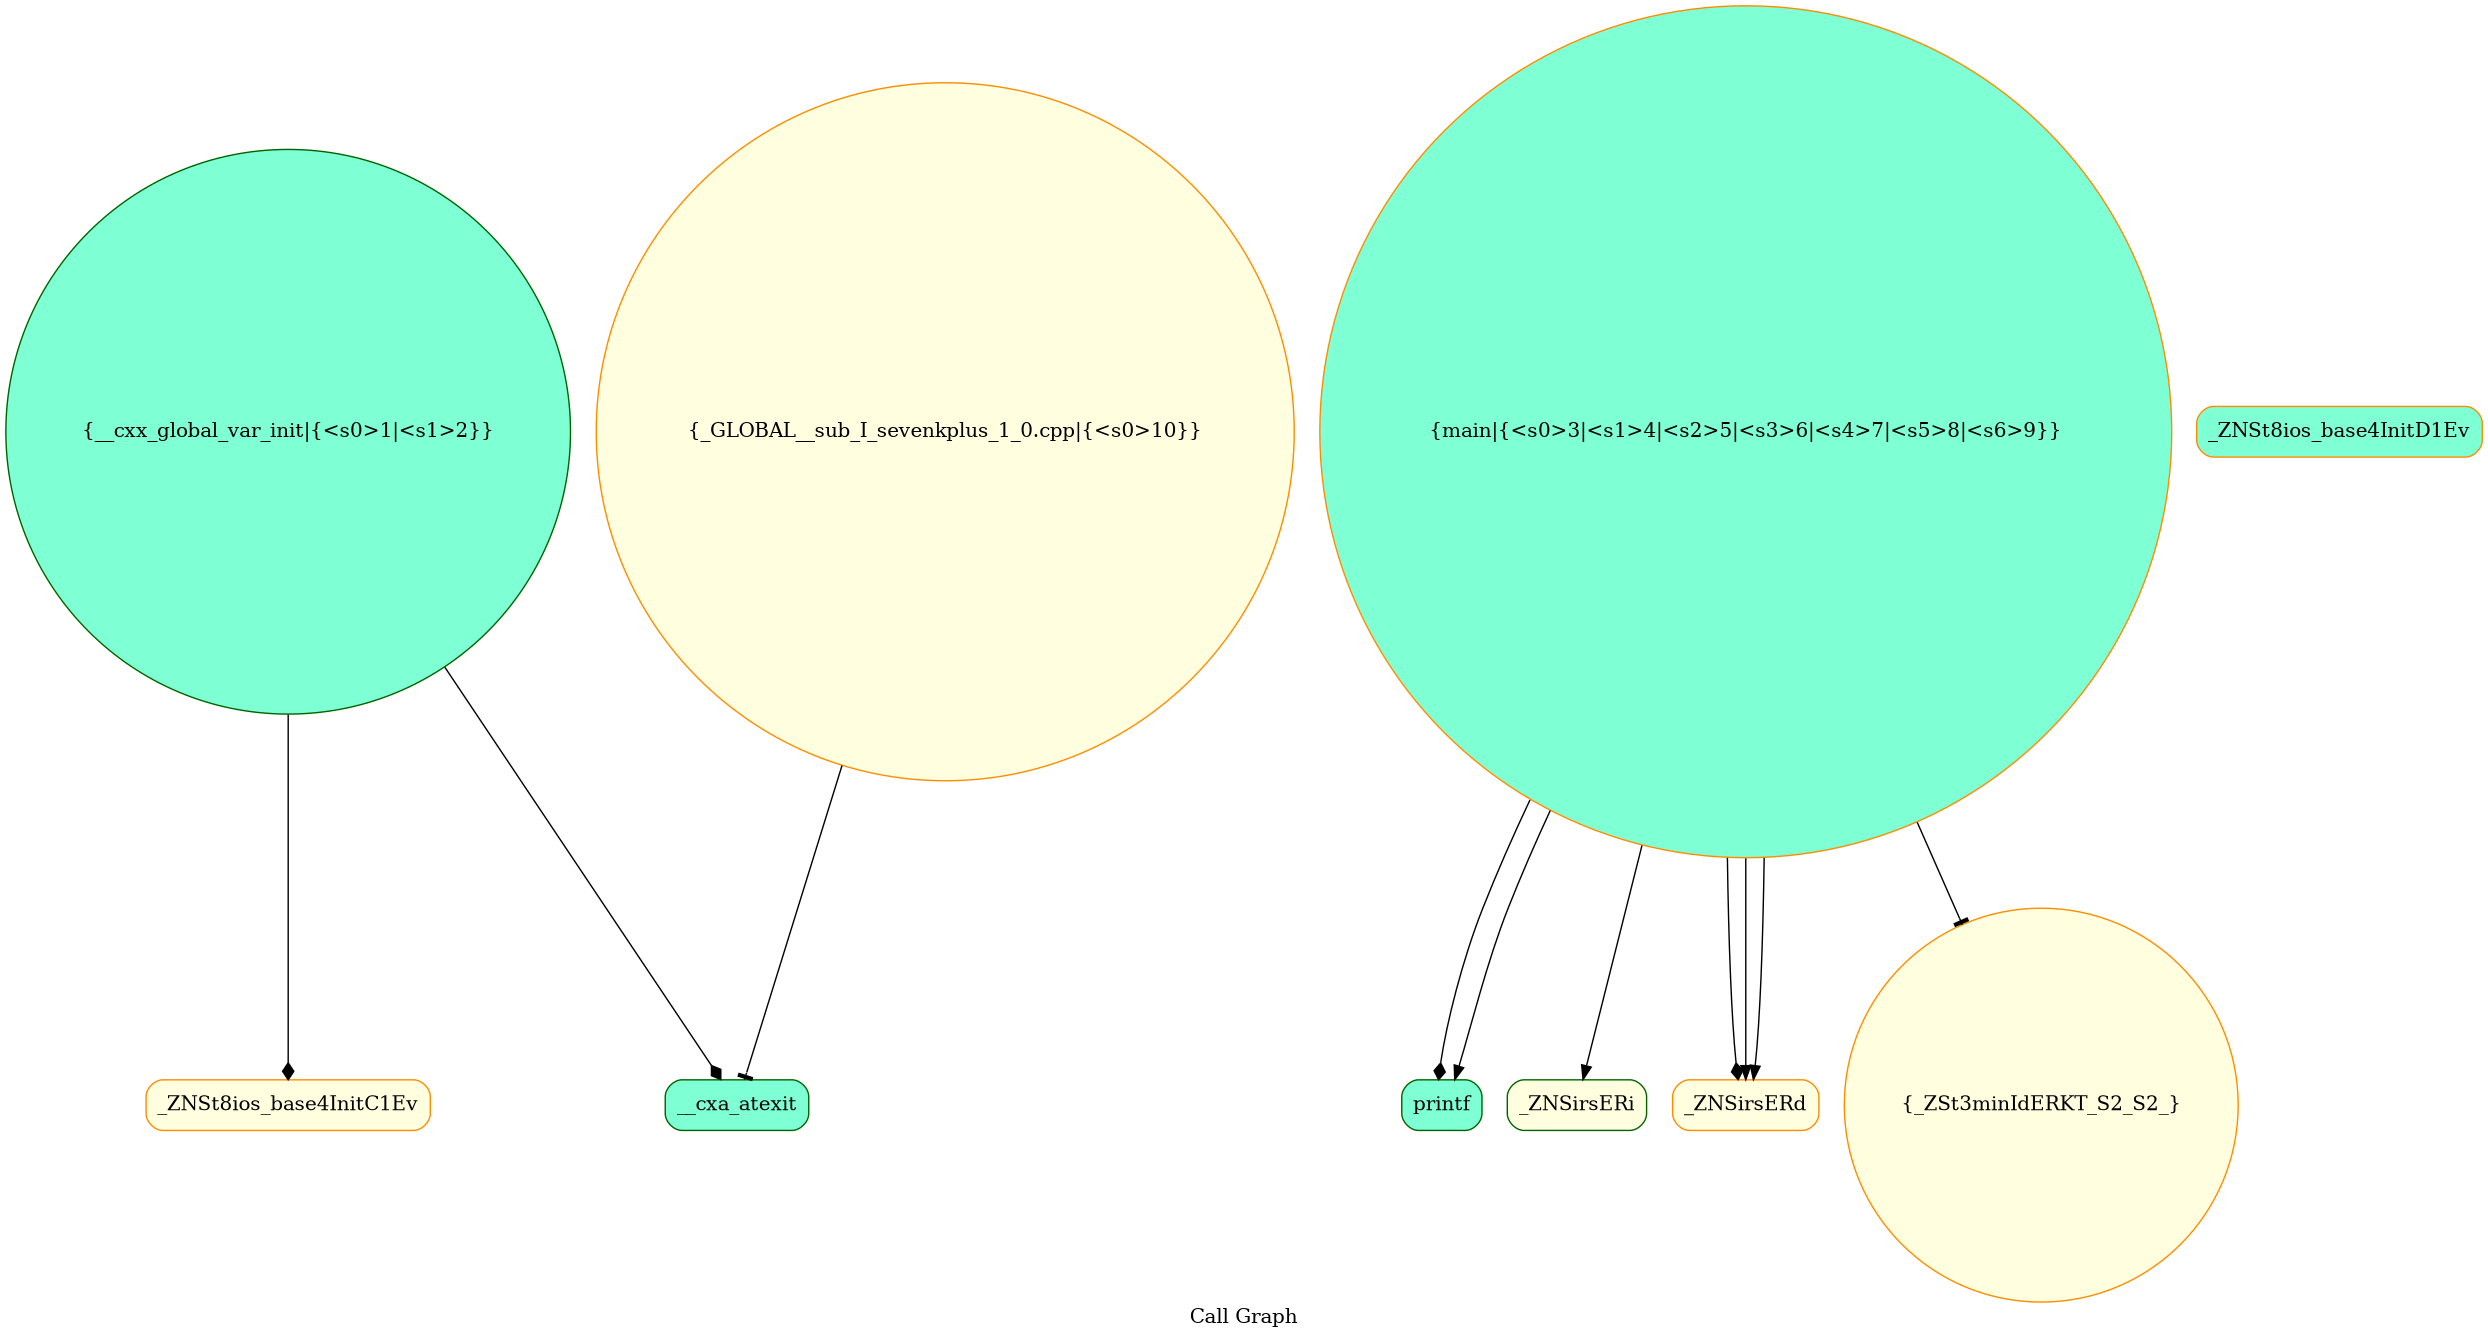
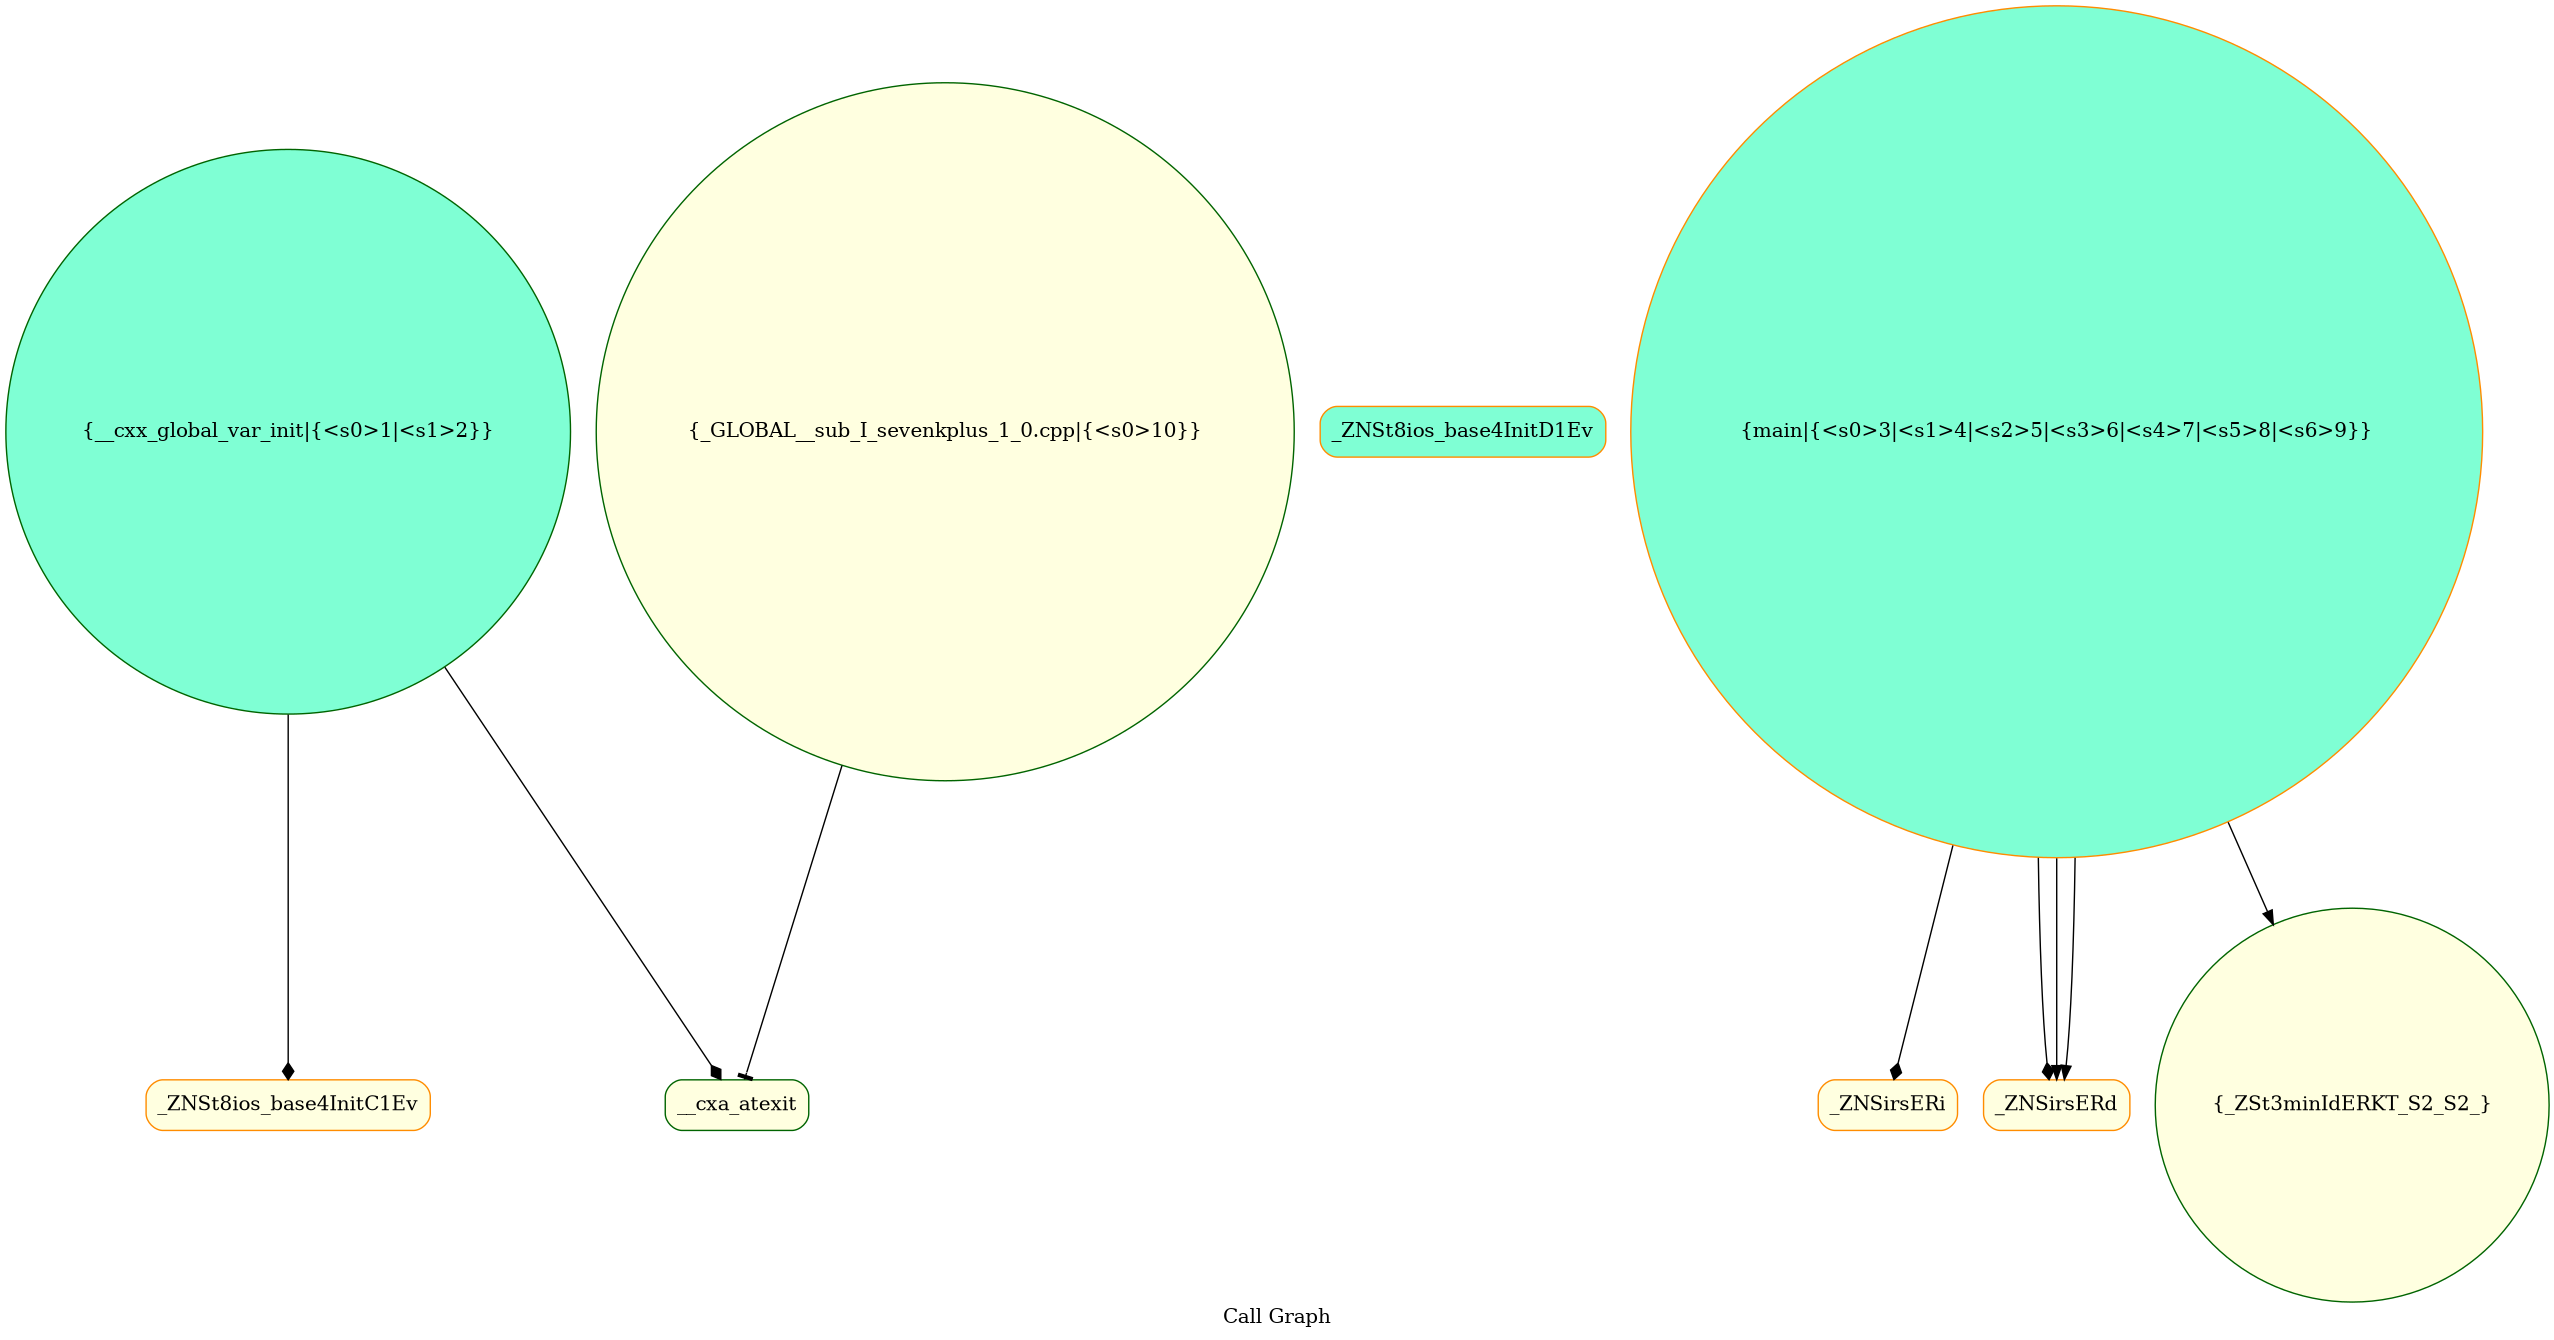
node "{_GLOBAL__sub_I_sevenkplus_1_0.cpp|{<s0>10}}": color darkorange -> darkgreen
edge "{main|{<s0>3|<s1>4|<s2>5|<s3>6|<s4>7|<s5>8|<s6>9}}" -> "{_ZSt3minIdERKT_S2_S2_}": arrowhead tee -> normal
edge "{main|{<s0>3|<s1>4|<s2>5|<s3>6|<s4>7|<s5>8|<s6>9}}" -> "_ZNSirsERi": arrowhead normal -> diamond
node "__cxa_atexit": fillcolor aquamarine -> lightyellow
node "printf": removed
node "_ZNSirsERi": color darkgreen -> darkorange
node "{_ZSt3minIdERKT_S2_S2_}": color darkorange -> darkgreen
